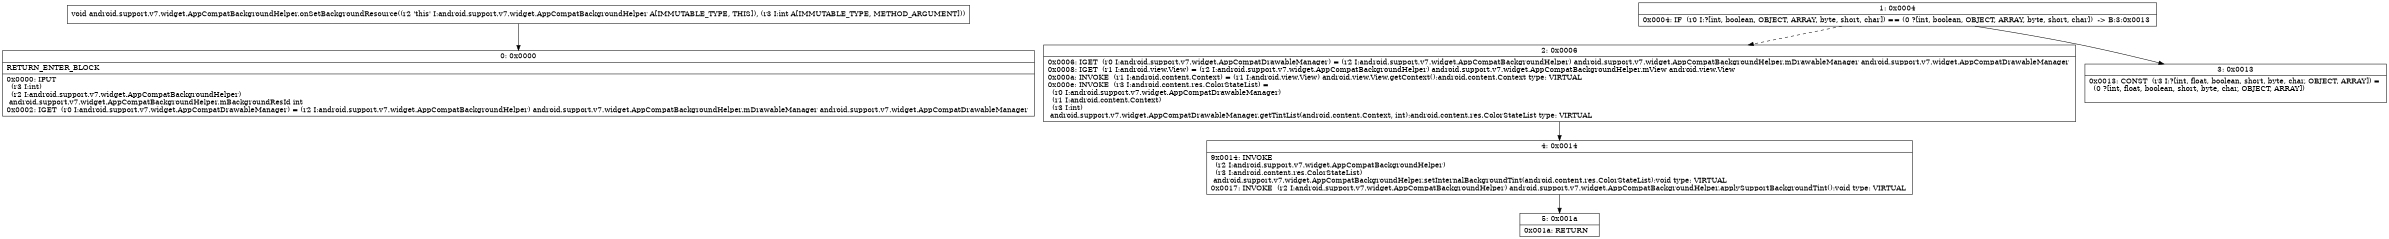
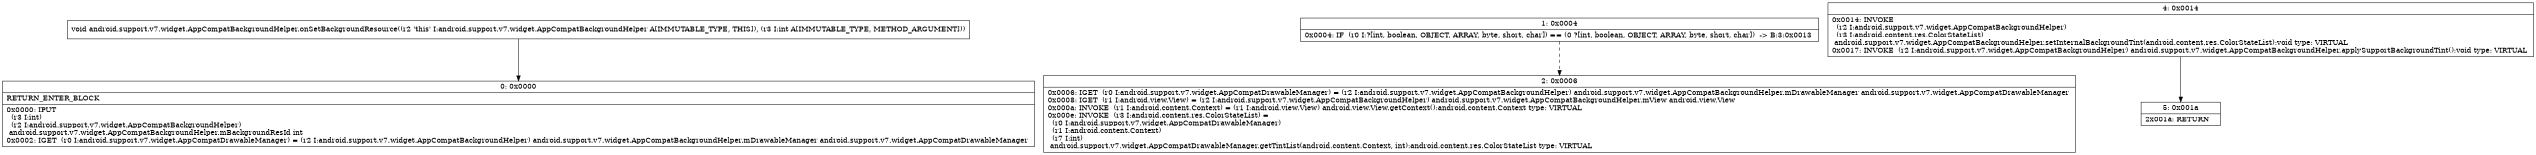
node "3: 0x0013": removed
node "2: 0x0006": text "(r3 I:int)" -> "(r7 I:int)"
edge "2: 0x0006" -> "4: 0x0014": removed
node "4: 0x0014": text "9x0014: INVOKE" -> "0x0014: INVOKE"
node "5: 0x001a": text "0x001a: RETURN" -> "2x001a: RETURN"
